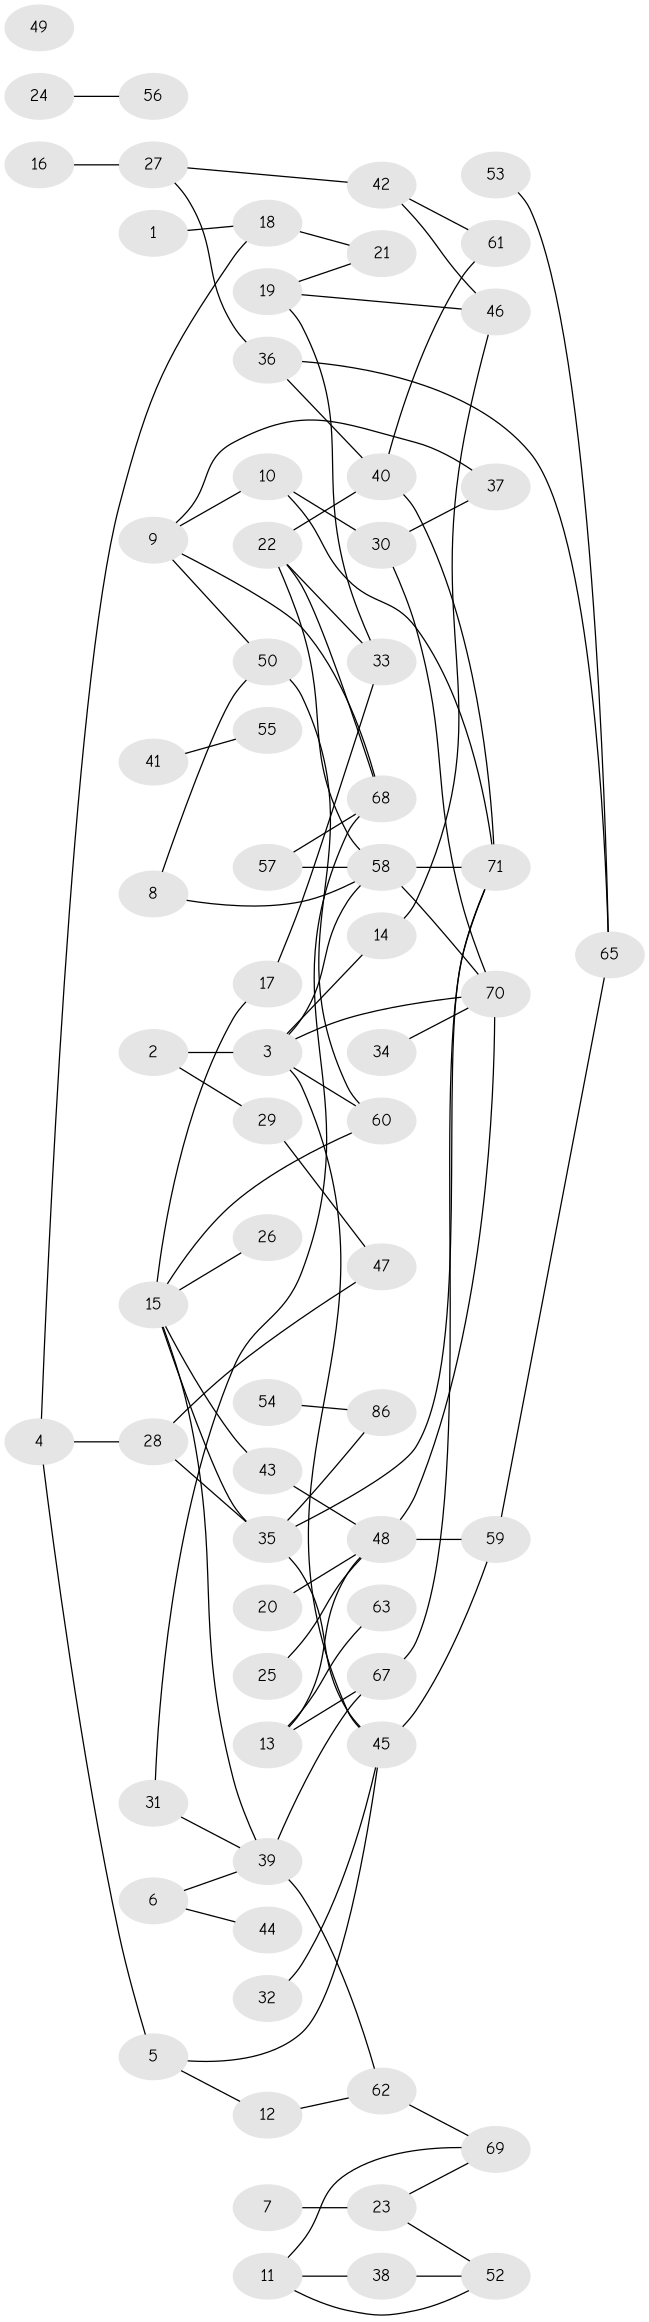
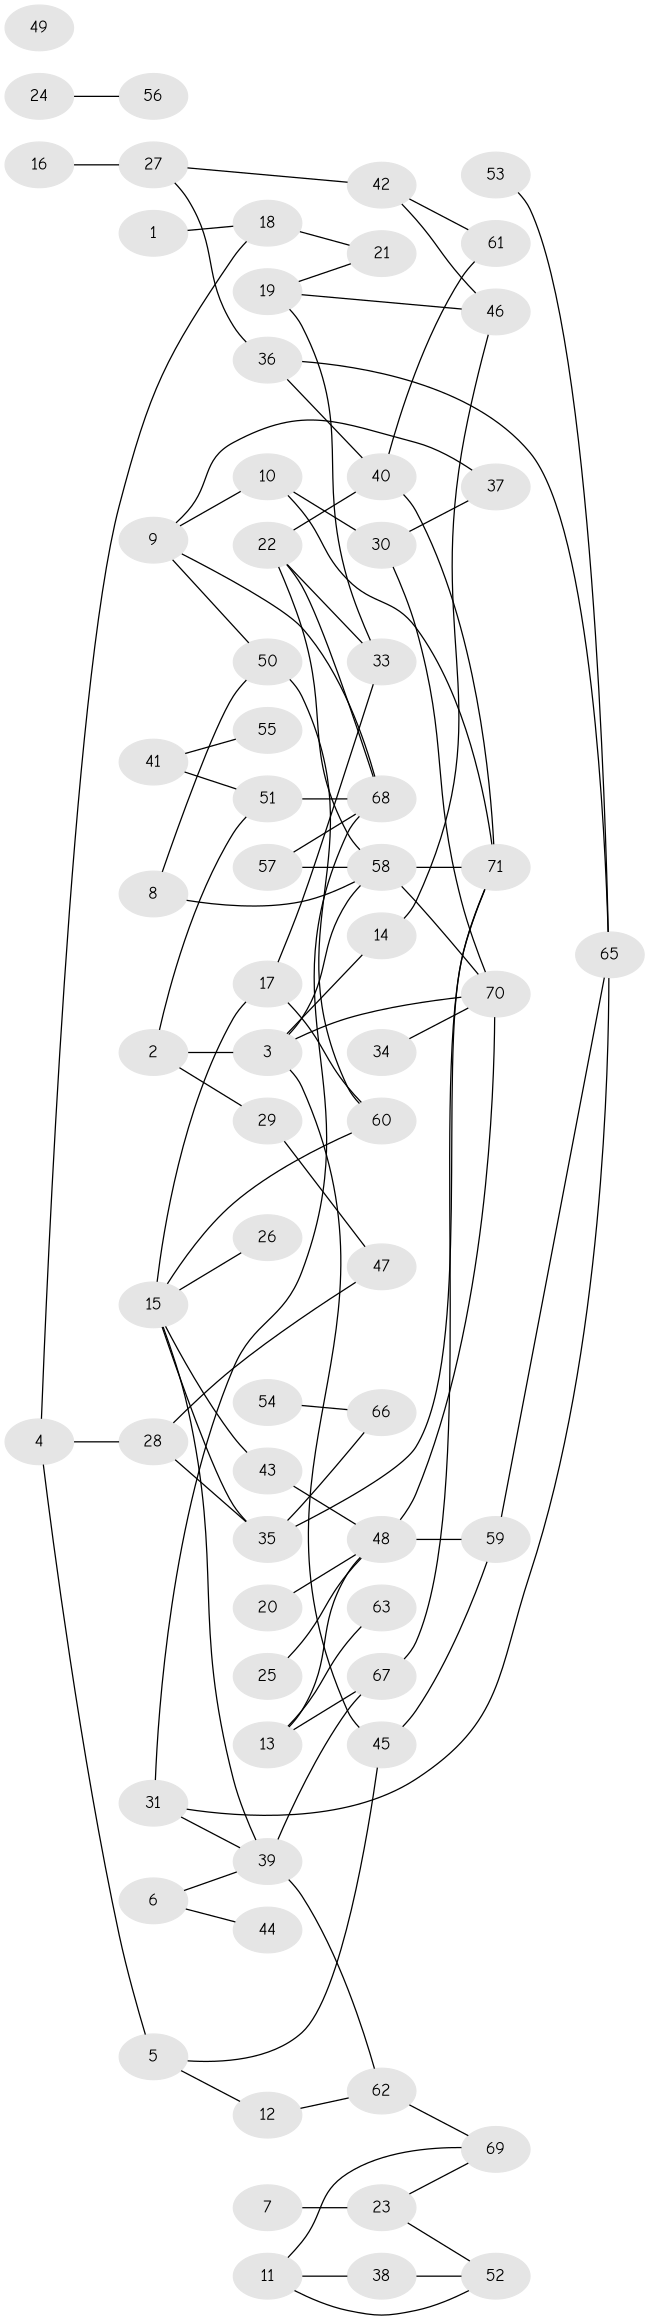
node "51": added
edge "3" -- "60": now "17" -- "60"
node "86": label "86" -> "66"
edge "65" -- "31": added
edge "35" -- "45": removed
node "32": removed
